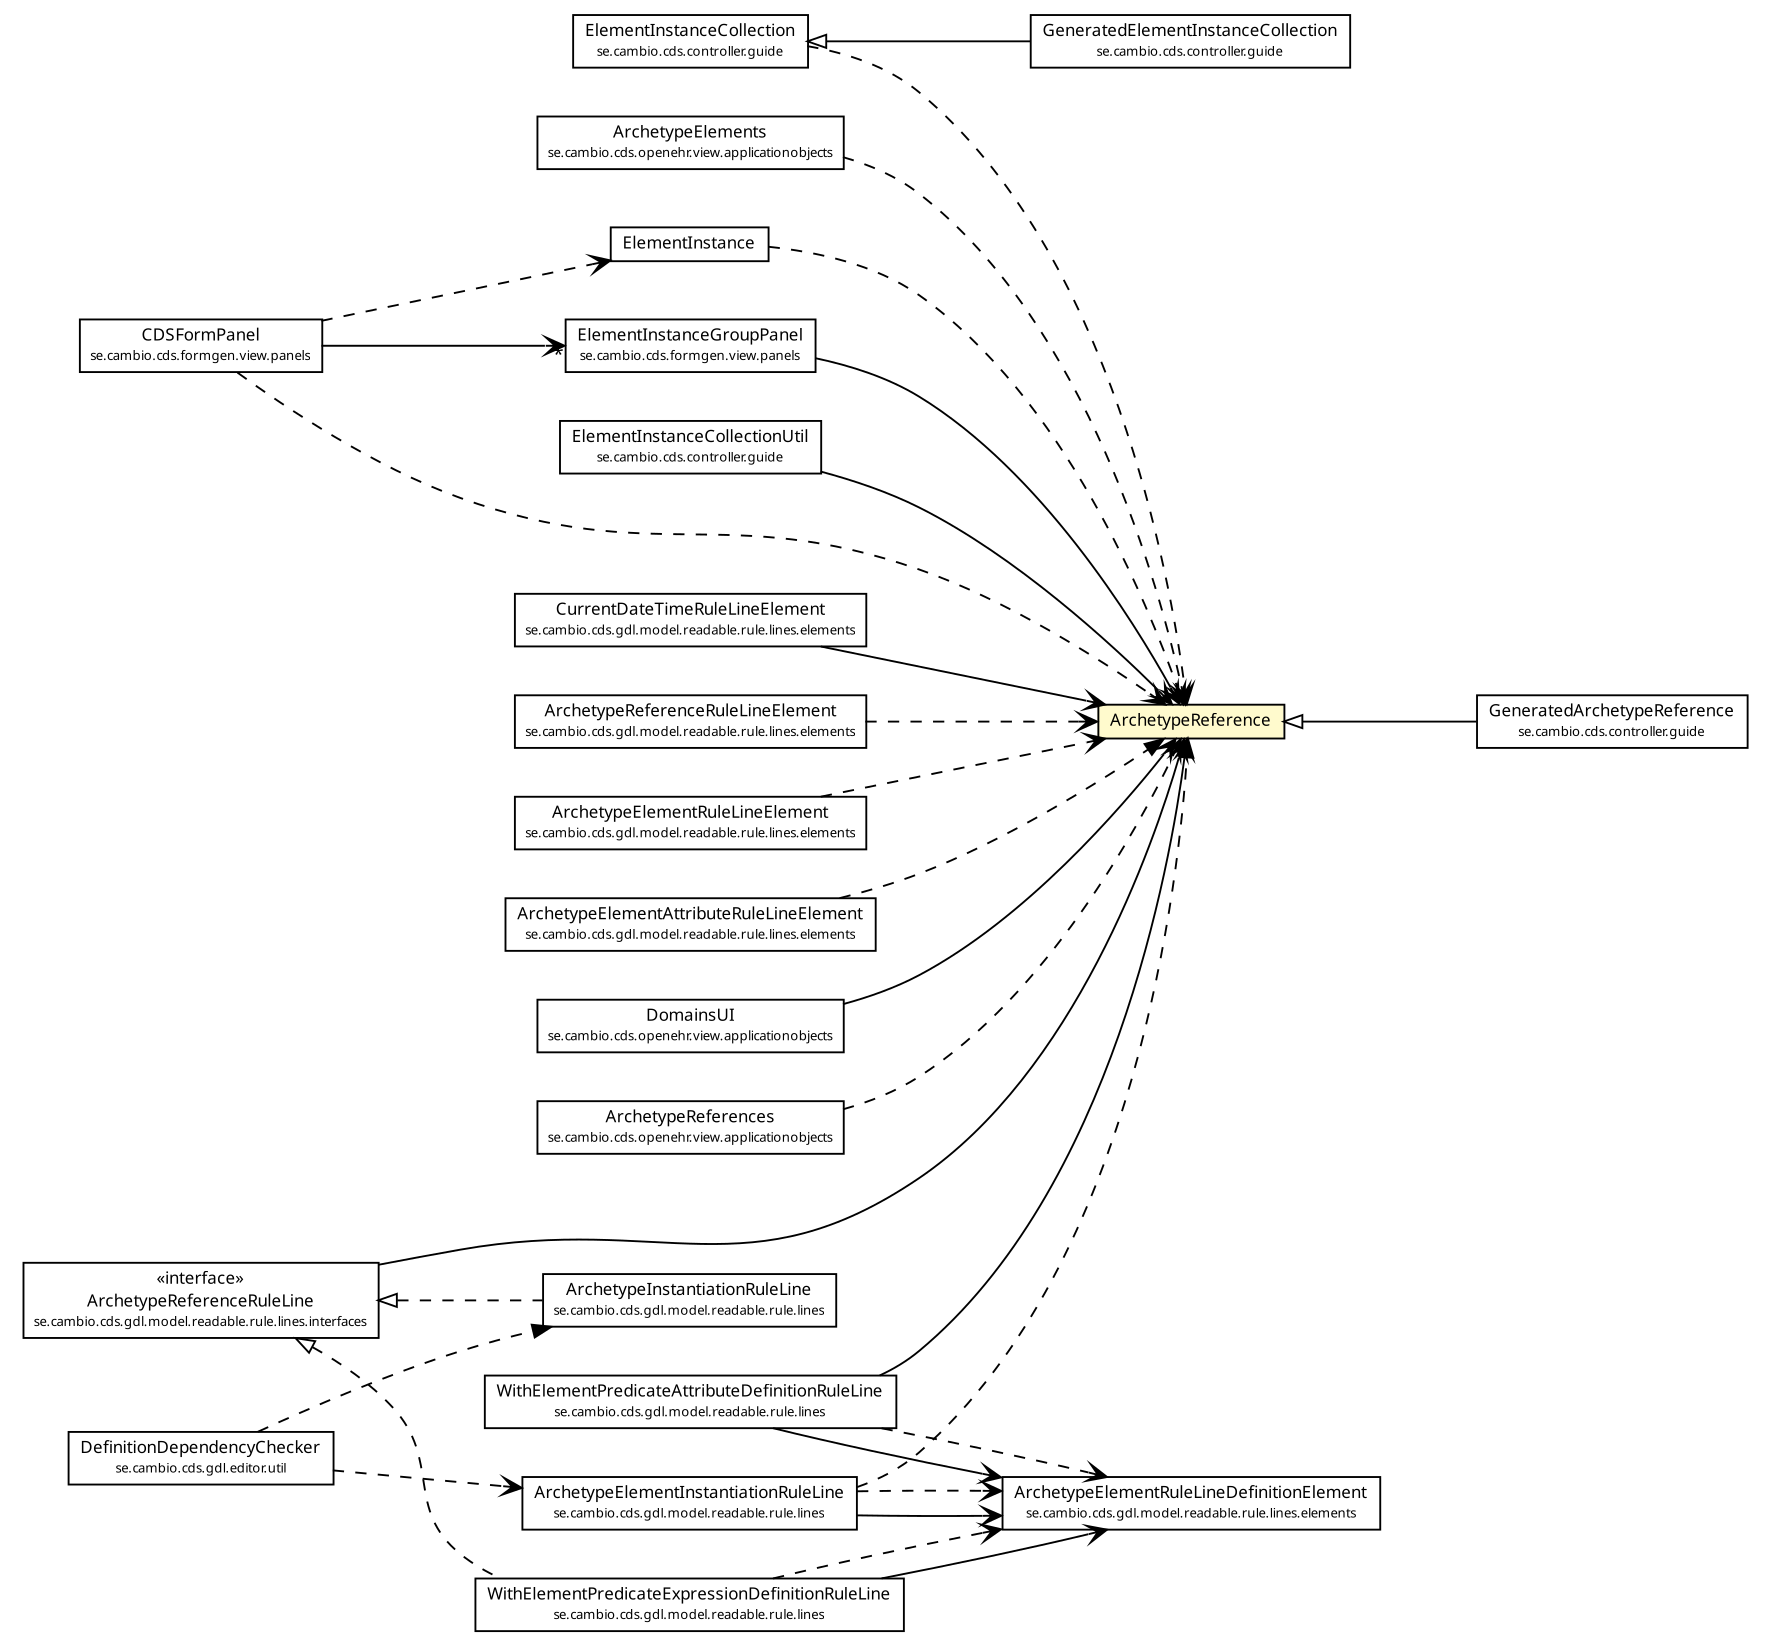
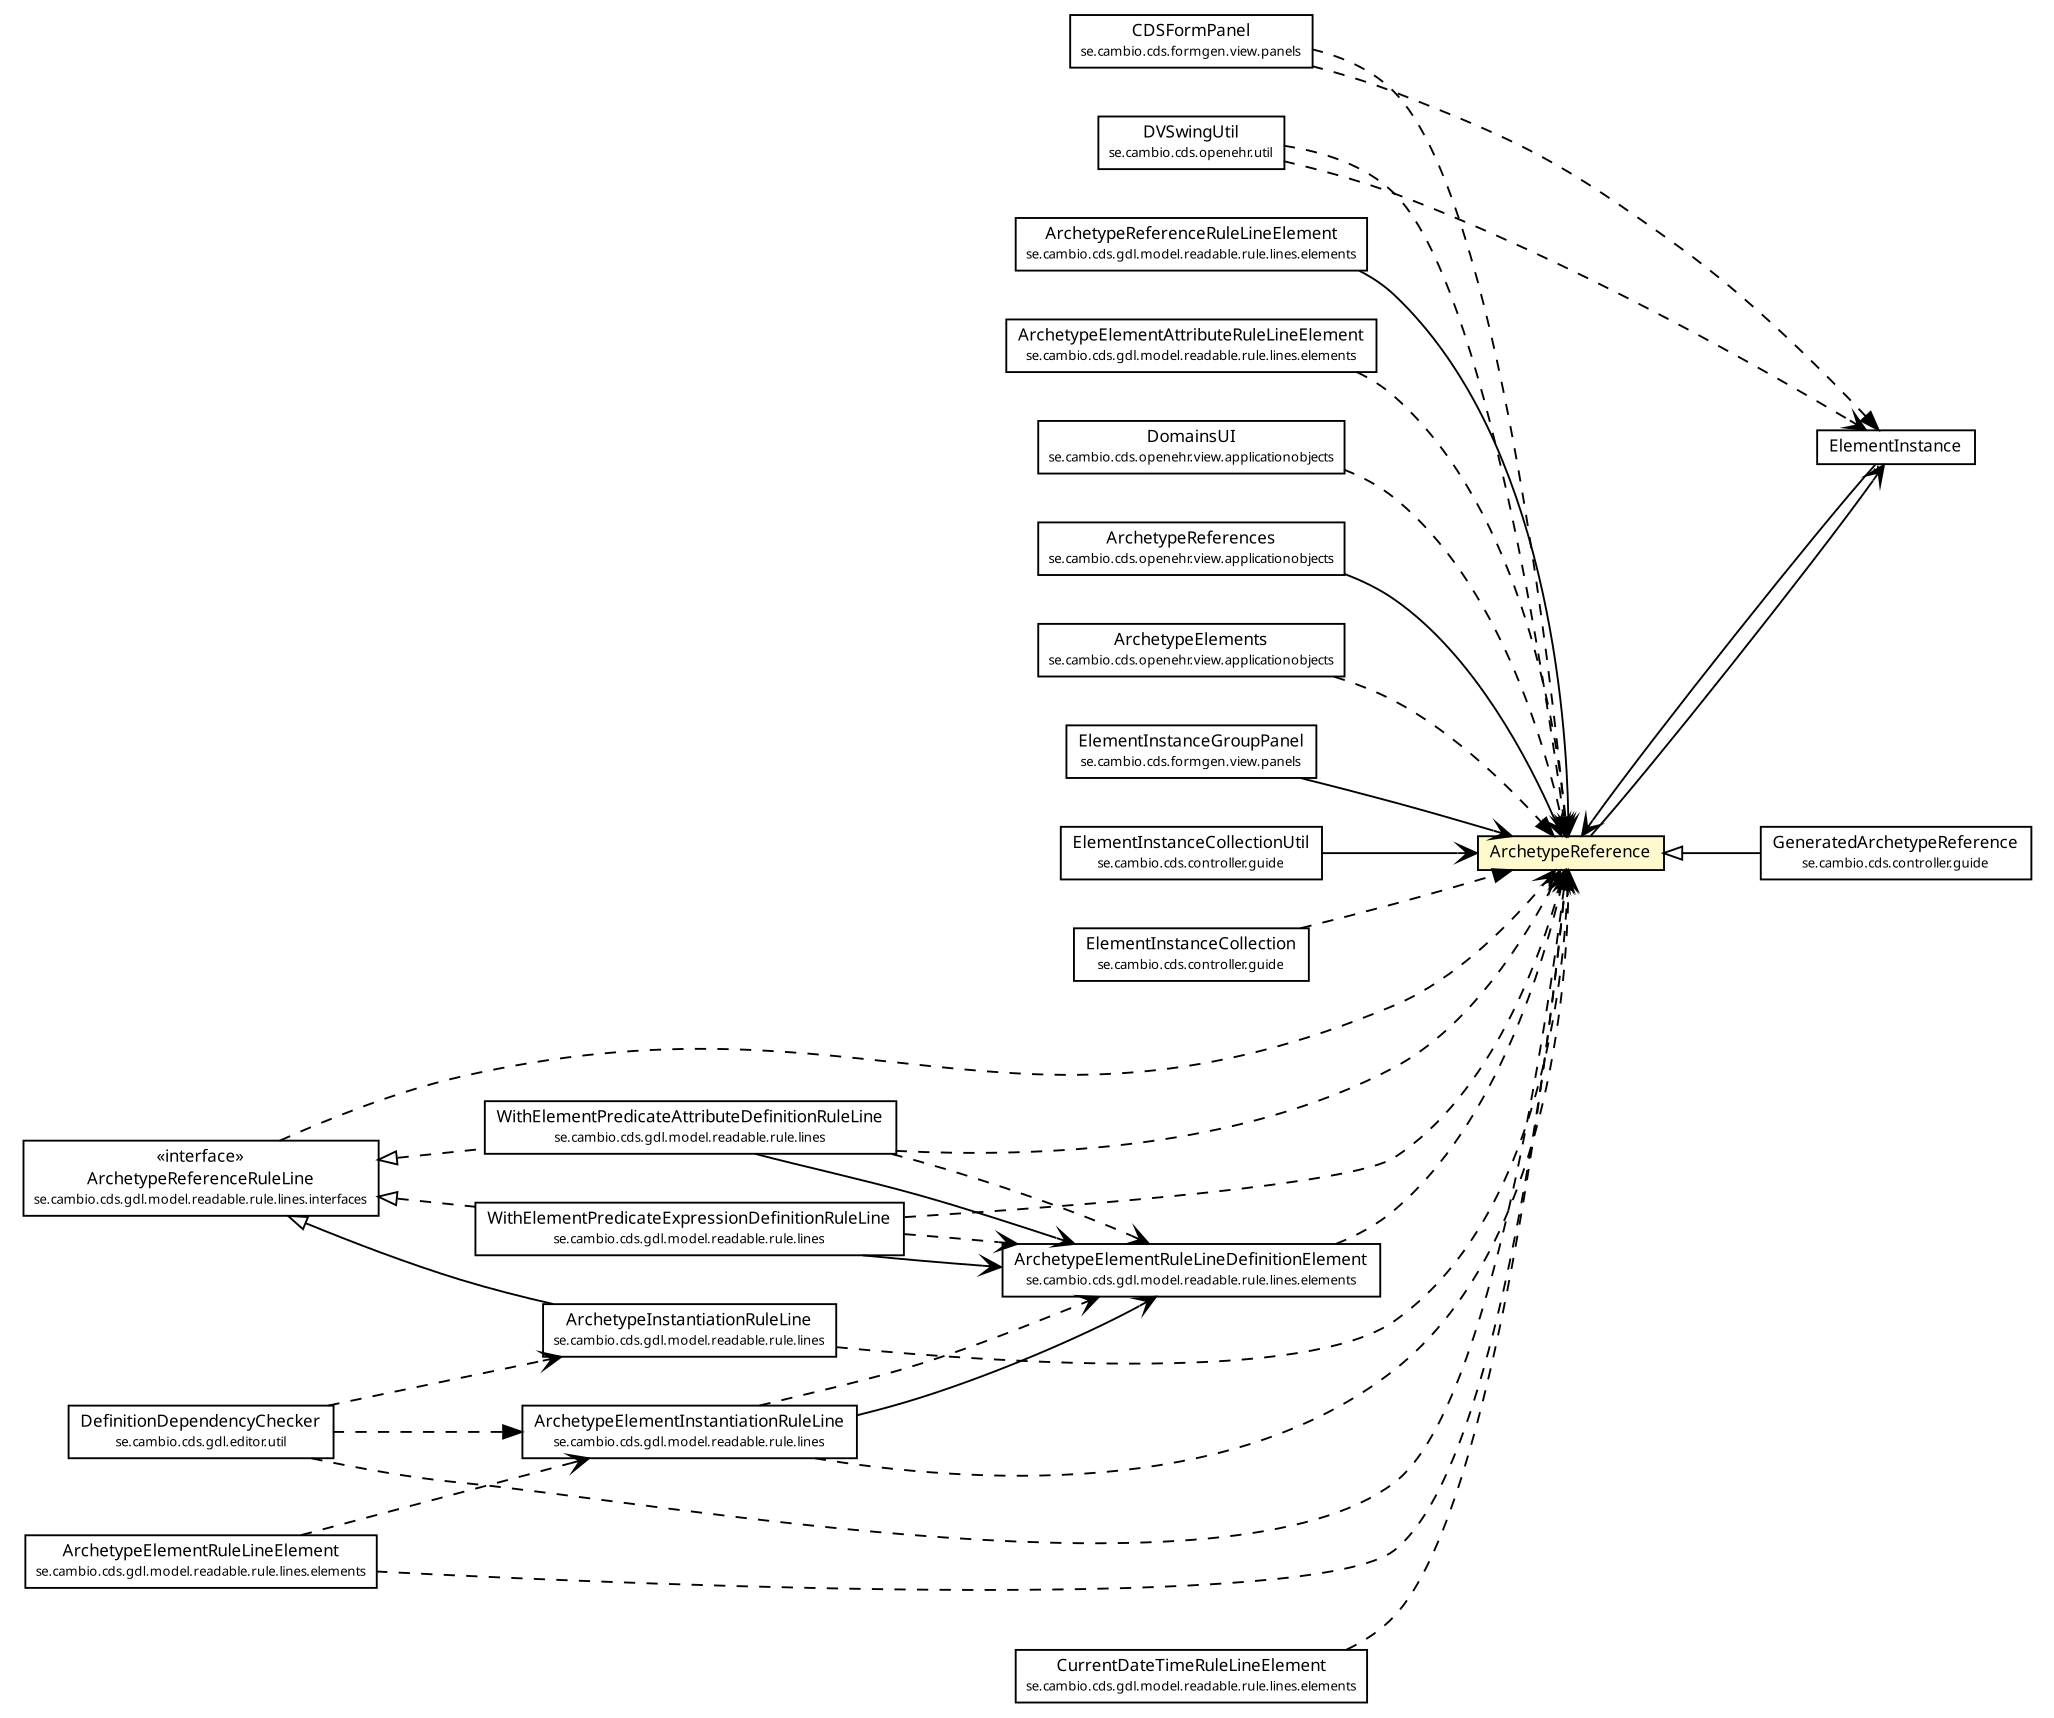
node "GeneratedElementInstanceCollection": removed
node "DVSwingUtil": added
edge "CDSFormPanel" -> "ElementInstance": arrowhead open -> normal
edge "ElementInstanceCollection" -> "ArchetypeReference": arrowhead open -> normal
edge "CDSFormPanel" -> "ElementInstanceGroupPanel": removed
edge "ArchetypeElements" -> "ArchetypeReference": arrowhead open -> normal
edge "ElementInstance" -> "ArchetypeReference": style dashed -> solid
edge "CDSFormPanel" -> "ArchetypeReference": arrowhead open -> normal
edge "ArchetypeReference" -> "ElementInstance": added
edge "CurrentDateTimeRuleLineElement" -> "ArchetypeReference": style solid -> dashed
edge "ArchetypeReferenceRuleLineElement" -> "ArchetypeReference": style dashed -> solid
edge "ArchetypeElementRuleLineElement" -> "ArchetypeReference": arrowhead open -> normal
edge "ArchetypeElementAttributeRuleLineElement" -> "ArchetypeReference": arrowhead normal -> open
edge "DomainsUI" -> "ArchetypeReference": style solid -> dashed
edge "ArchetypeReferences" -> "ArchetypeReference": style dashed -> solid
edge "ArchetypeElementRuleLineDefinitionElement" -> "ArchetypeReference": added
edge "WithElementPredicateAttributeDefinitionRuleLine" -> "ArchetypeReference": style solid -> dashed
edge "WithElementPredicateAttributeDefinitionRuleLine" -> "ArchetypeReferenceRuleLine": added
edge "ArchetypeElementInstantiationRuleLine" -> "ArchetypeReference": arrowhead normal -> open
edge "WithElementPredicateExpressionDefinitionRuleLine" -> "ArchetypeReference": added
edge "ArchetypeReferenceRuleLine" -> "ArchetypeReference": style solid -> dashed
edge "ArchetypeInstantiationRuleLine" -> "ArchetypeReferenceRuleLine": style dashed -> solid
edge "ArchetypeInstantiationRuleLine" -> "ArchetypeReference": added
edge "DefinitionDependencyChecker" -> "ArchetypeInstantiationRuleLine": arrowhead normal -> open
edge "DefinitionDependencyChecker" -> "ArchetypeElementInstantiationRuleLine": arrowhead open -> normal
edge "ArchetypeElementRuleLineElement" -> "ArchetypeElementInstantiationRuleLine": added
edge "DefinitionDependencyChecker" -> "ArchetypeReference": added
